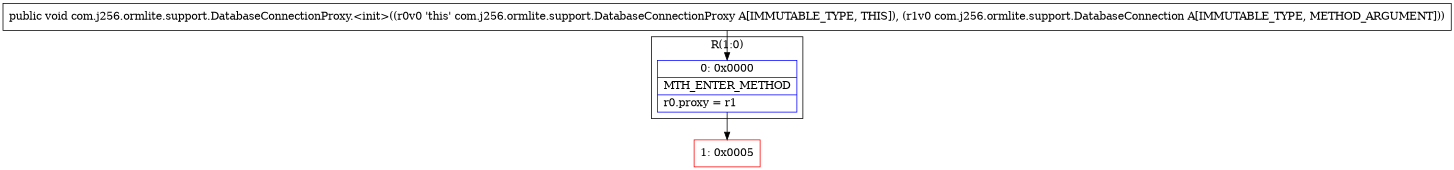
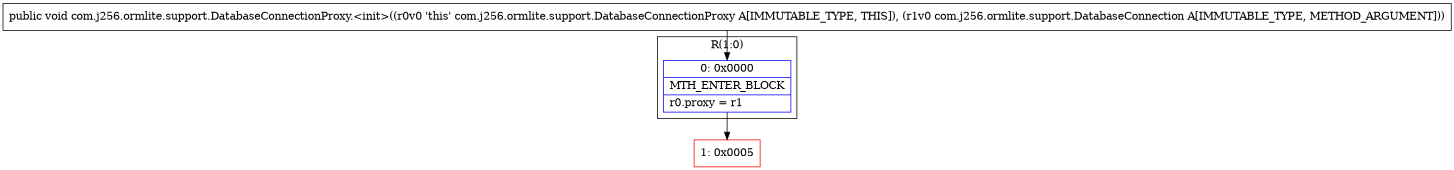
node "0: 0x0000": text "MTH_ENTER_METHOD" -> "MTH_ENTER_BLOCK"
